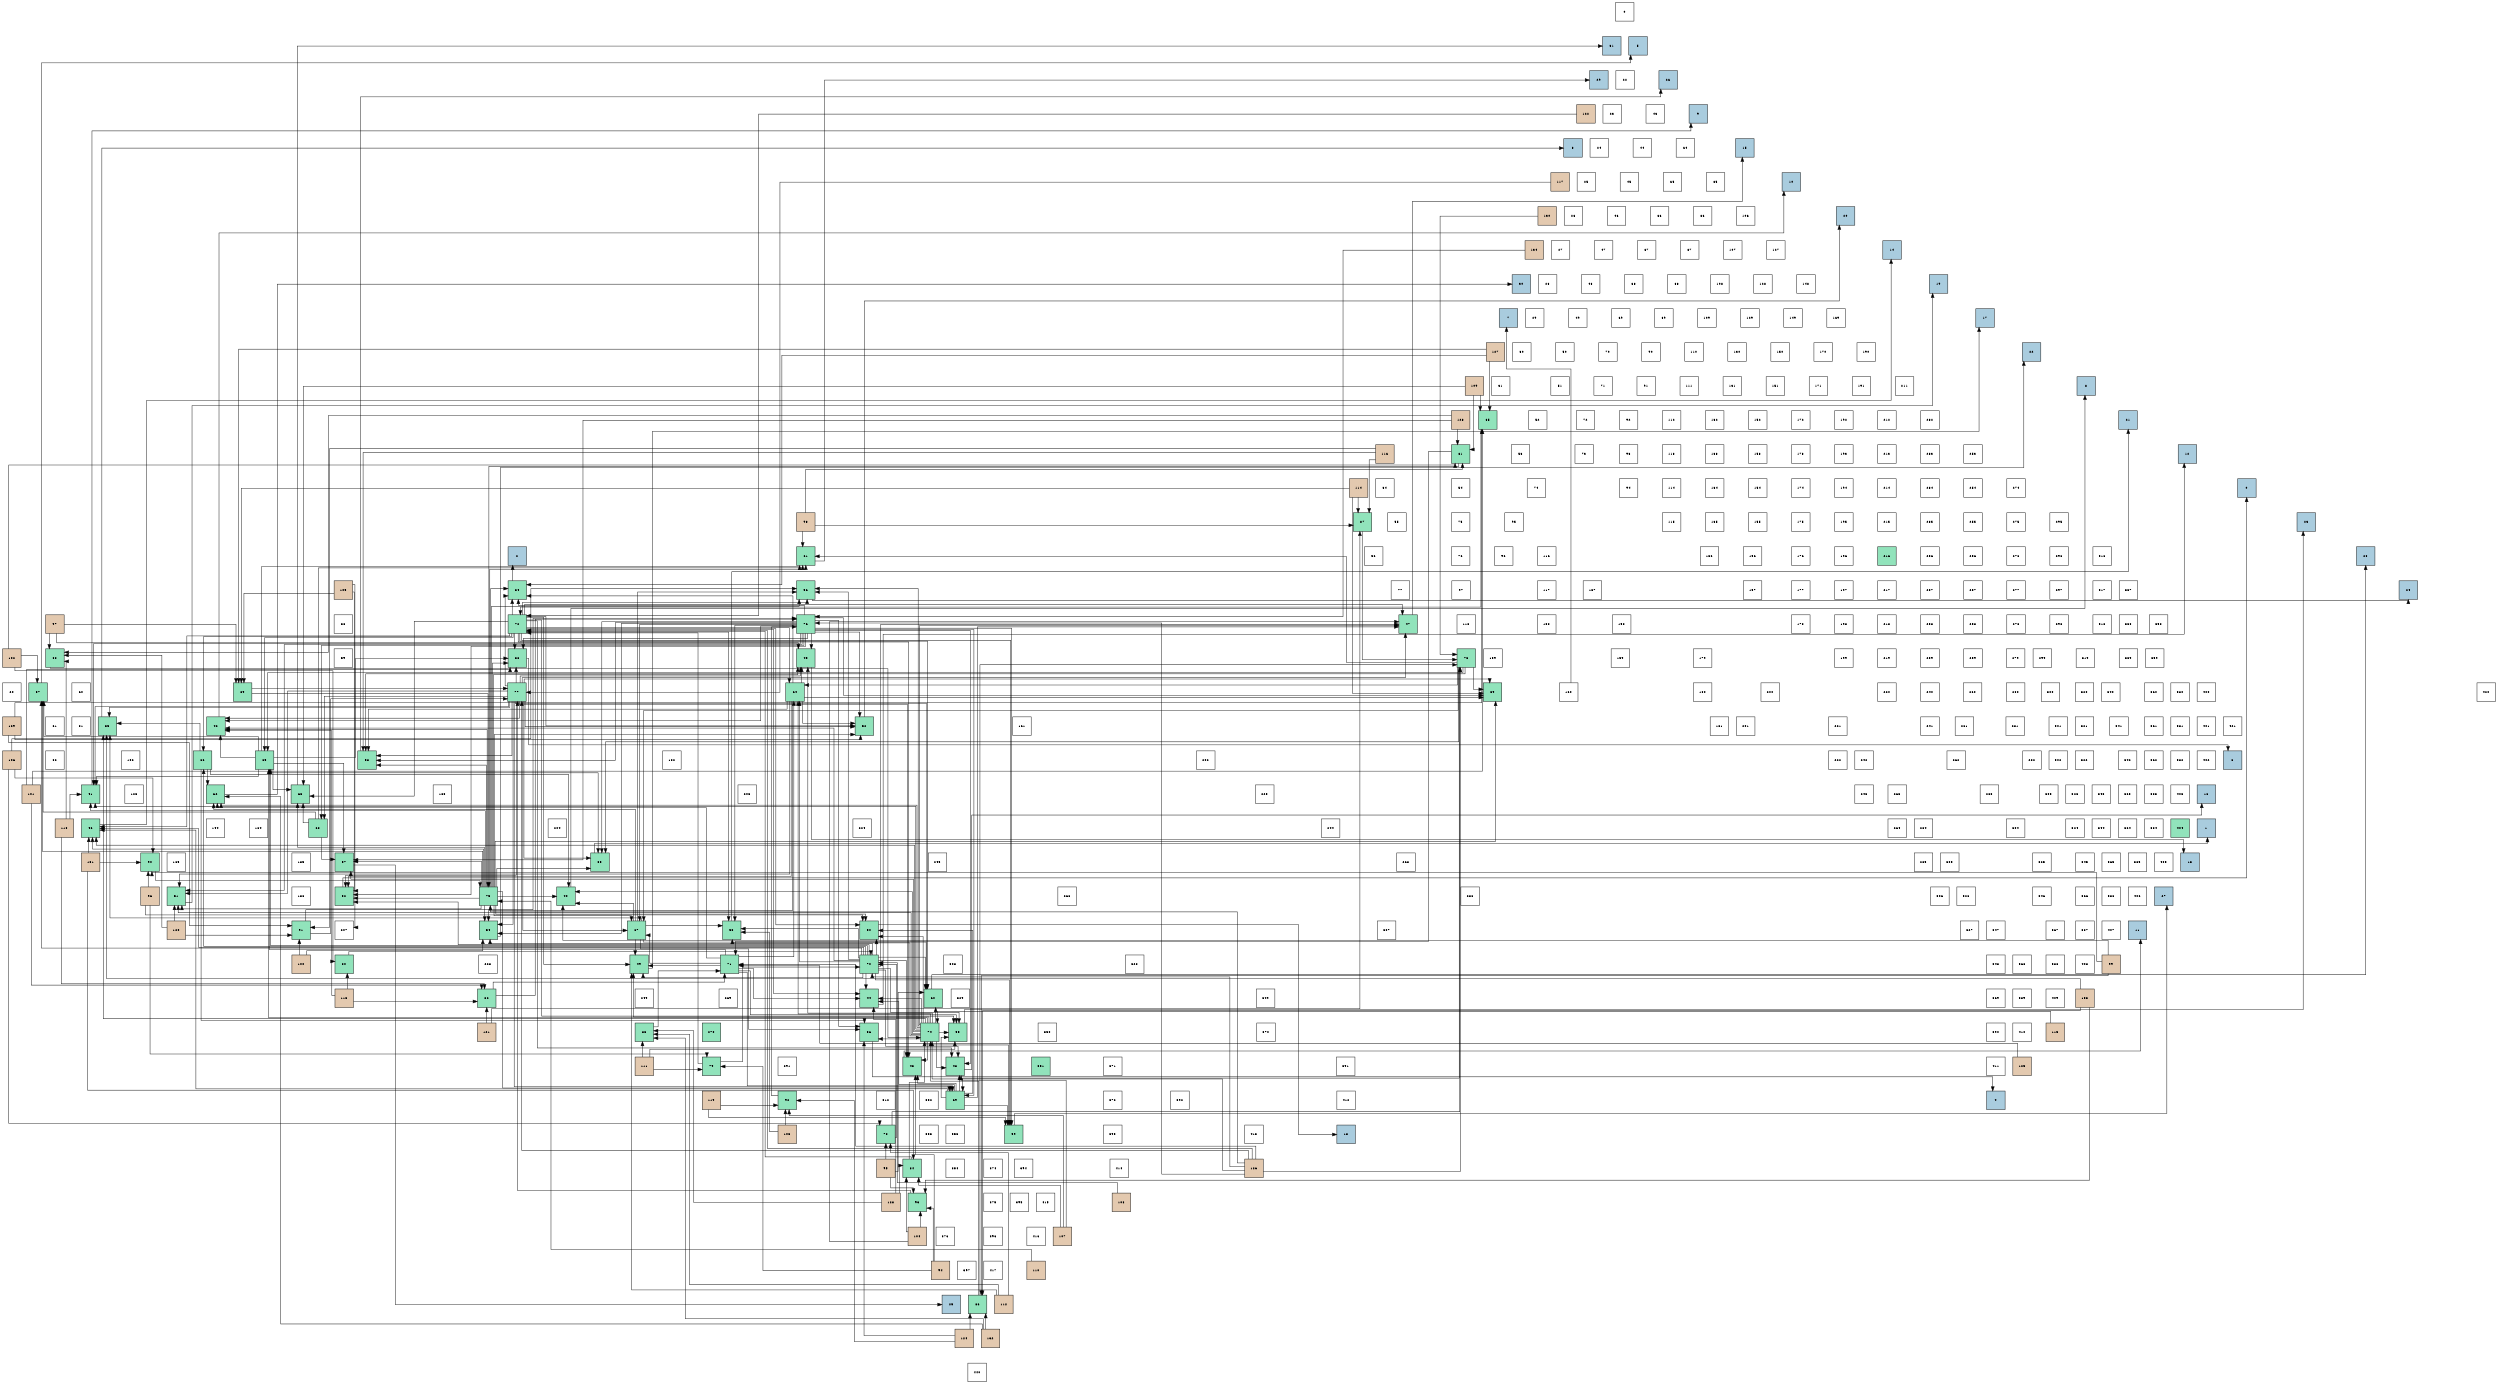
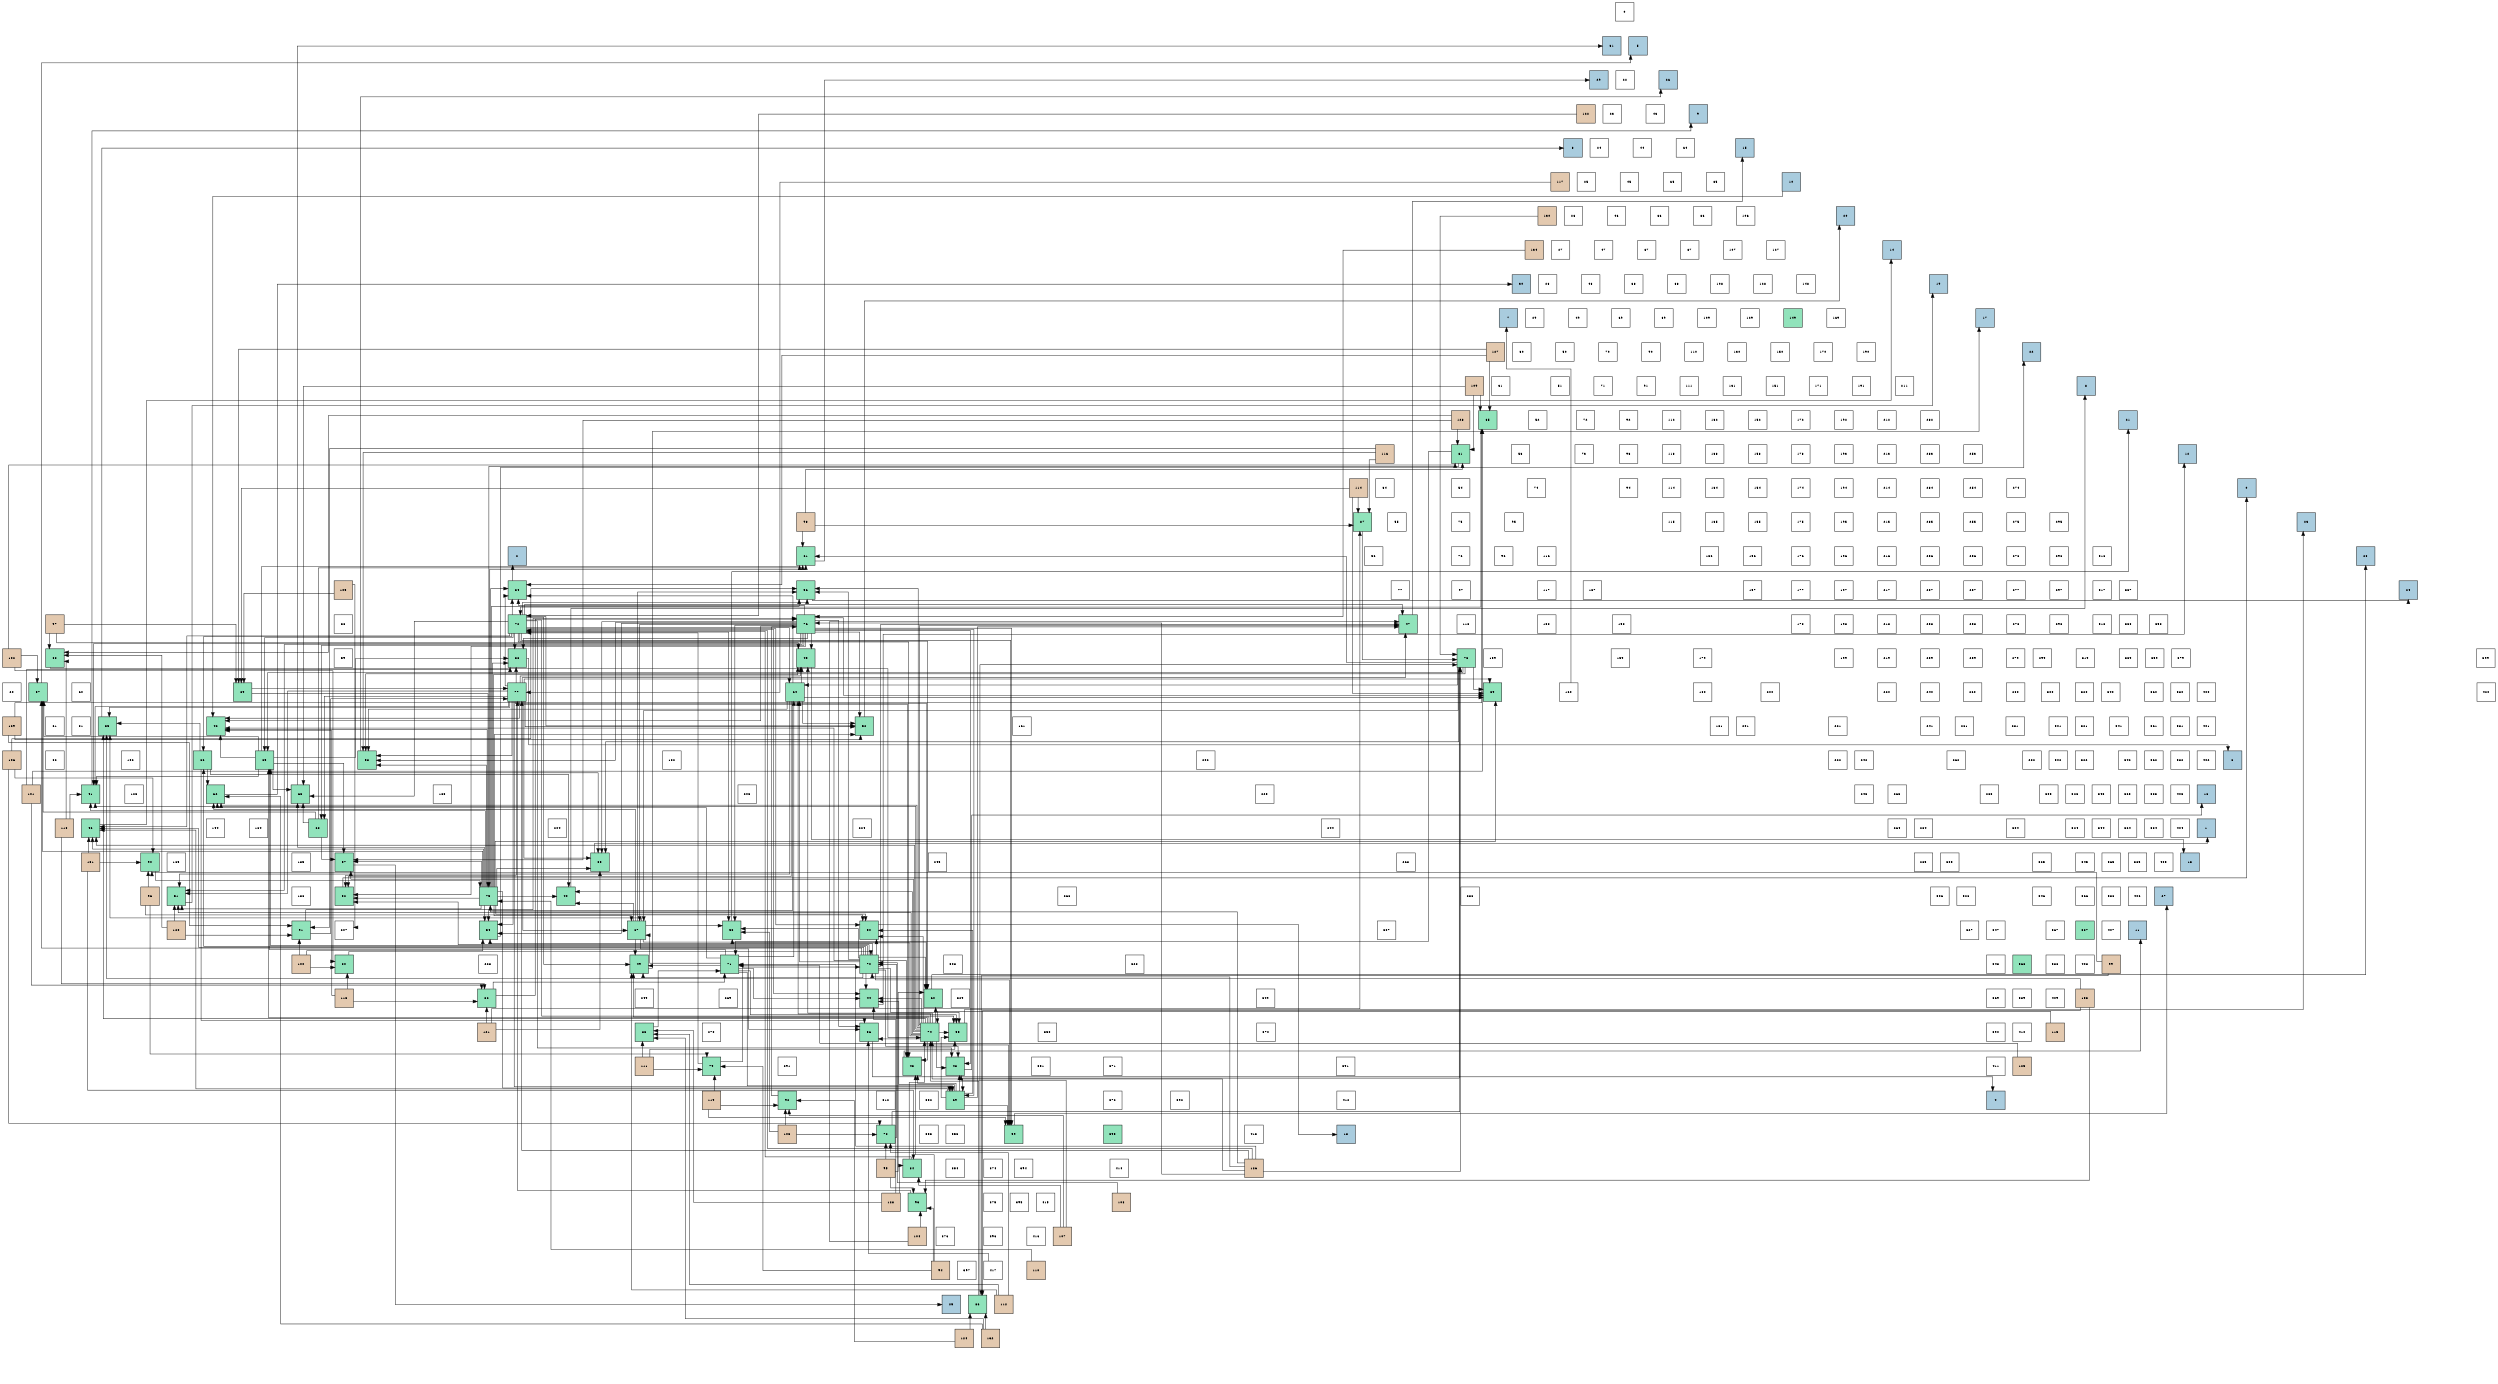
edge "42" -> "10": reversed
node "149": fillcolor #ffffff -> #91e3bb
node "216": fillcolor #91e3bb -> #ffffff
node "379": added
node "399": added
node "421": removed
edge "105" -> "32": removed
node "404": fillcolor #91e3bb -> #ffffff
node "387": fillcolor #ffffff -> #91e3bb
edge "99" -> "40": removed
node "368": fillcolor #ffffff -> #91e3bb
edge "100" -> "80": added
edge "121" -> "33": added
node "270": fillcolor #91e3bb -> #ffffff
node "351": fillcolor #91e3bb -> #ffffff
edge "119" -> "79": added
node "393": fillcolor #ffffff -> #91e3bb
edge "103" -> "78": added
edge "104" -> "84": removed
edge "124" -> "36": now "417" -> "36"
node "440": removed
